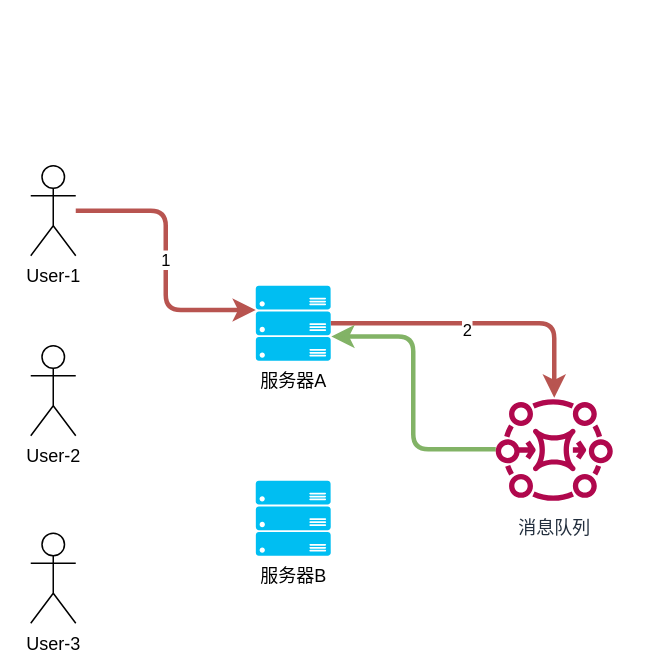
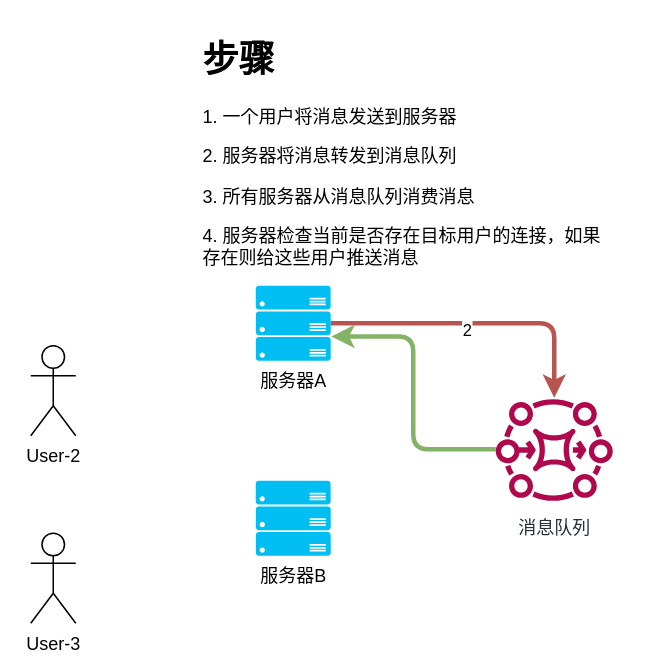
node "步骤1. 一个用户将消息发送到服务器 2. 服务器将消息转发到消息队列 3. 所有服务器从消息队列消费消息 4. 服务器检查当前是否存在目标用户的连接，如果存在则给这些用户推送消息": added
node "User-1": removed
edge "User-1" -> "服务器A": removed, label "1"
